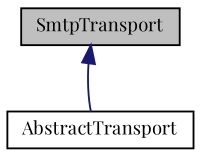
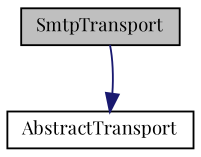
edge "AbstractTransport" -> "SmtpTransport": reversed
